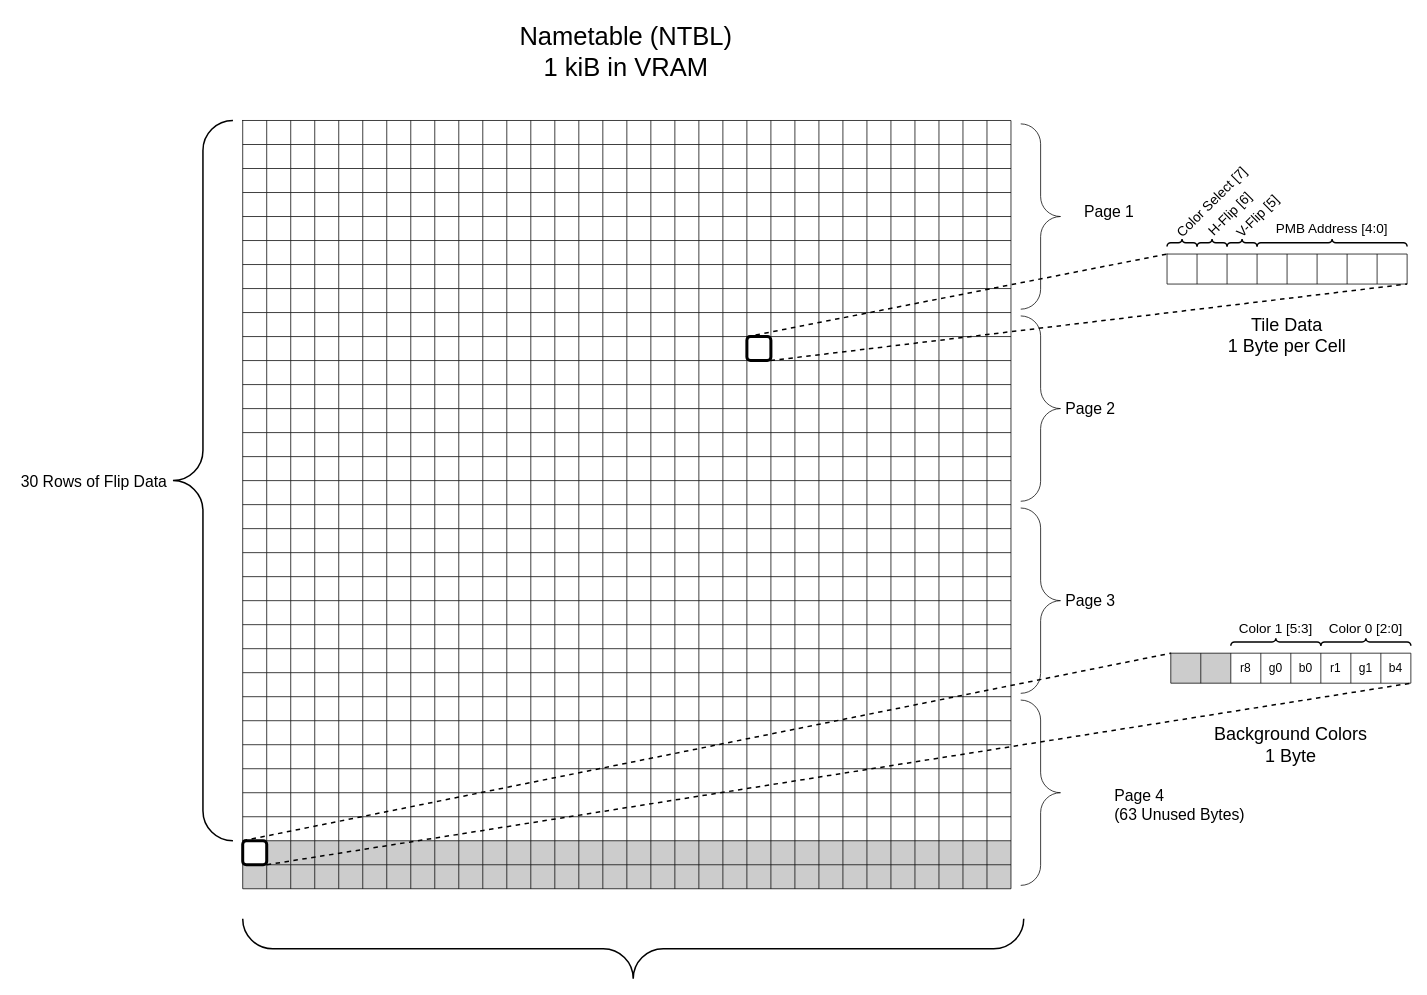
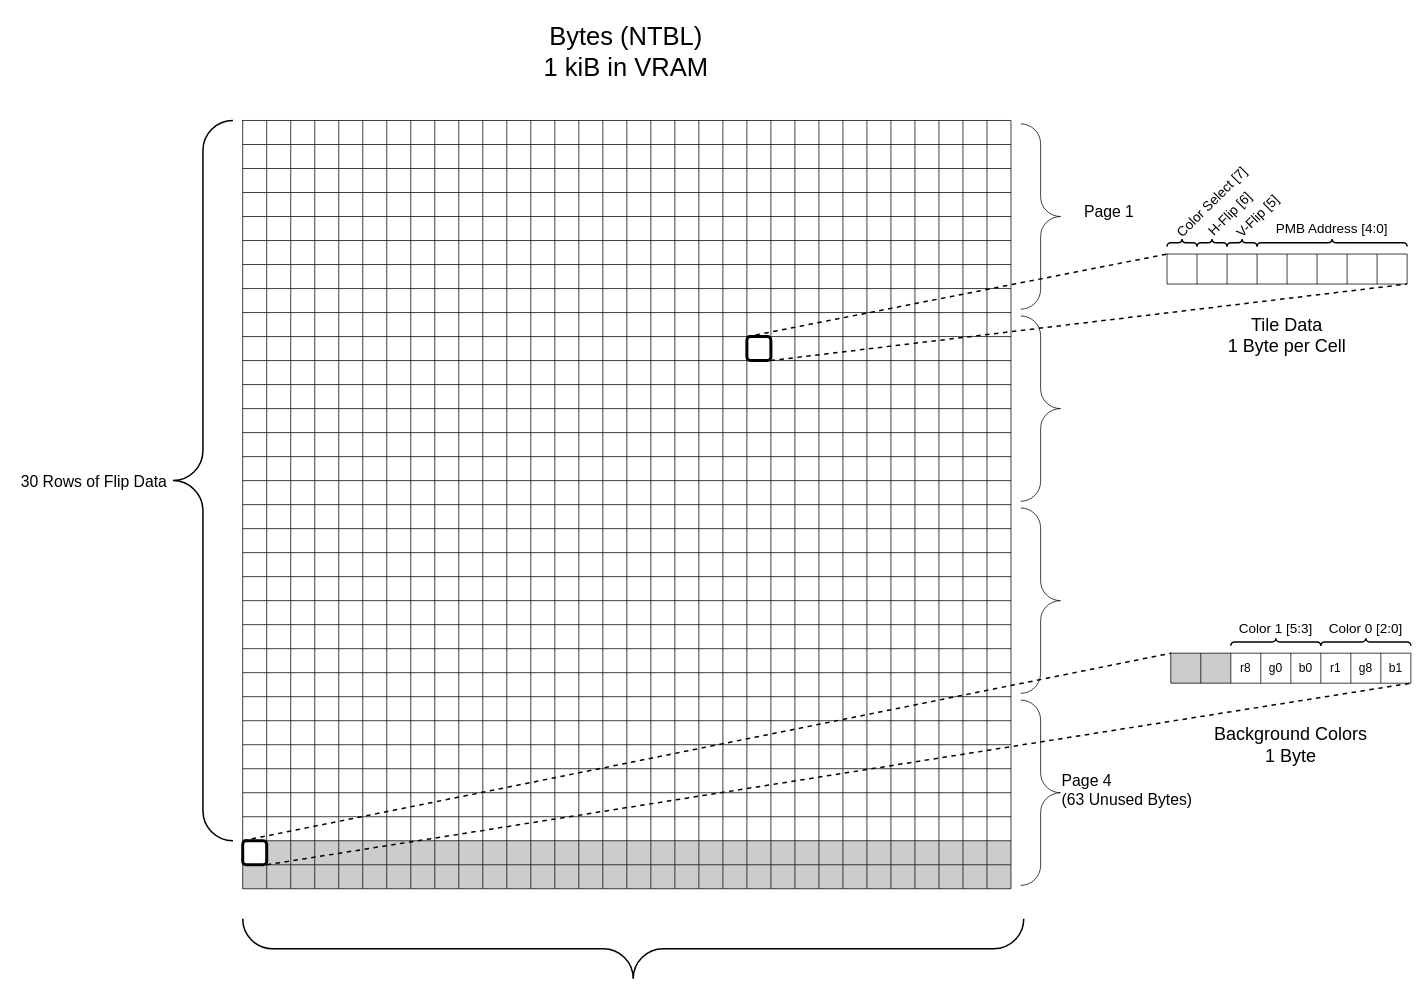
node "Nametable (NTBL) 1 kiB in VRAM": label "Nametable (NTBL) 1 kiB in VRAM" -> "Bytes (NTBL) 1 kiB in VRAM"
node "Page 2": removed
node "Page 3": removed
node "g1": label "g1" -> "g8"
node "b4": label "b4" -> "b1"
node "Page 4 (63 Unused Bytes)": moved (1184, 804) -> (1131, 789)
